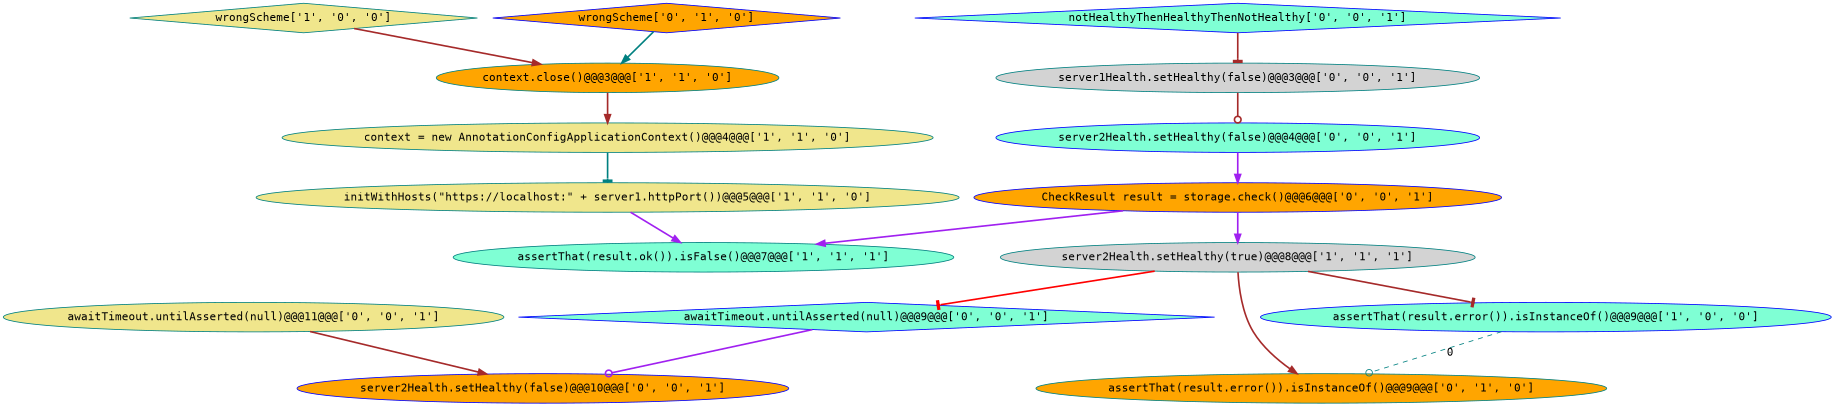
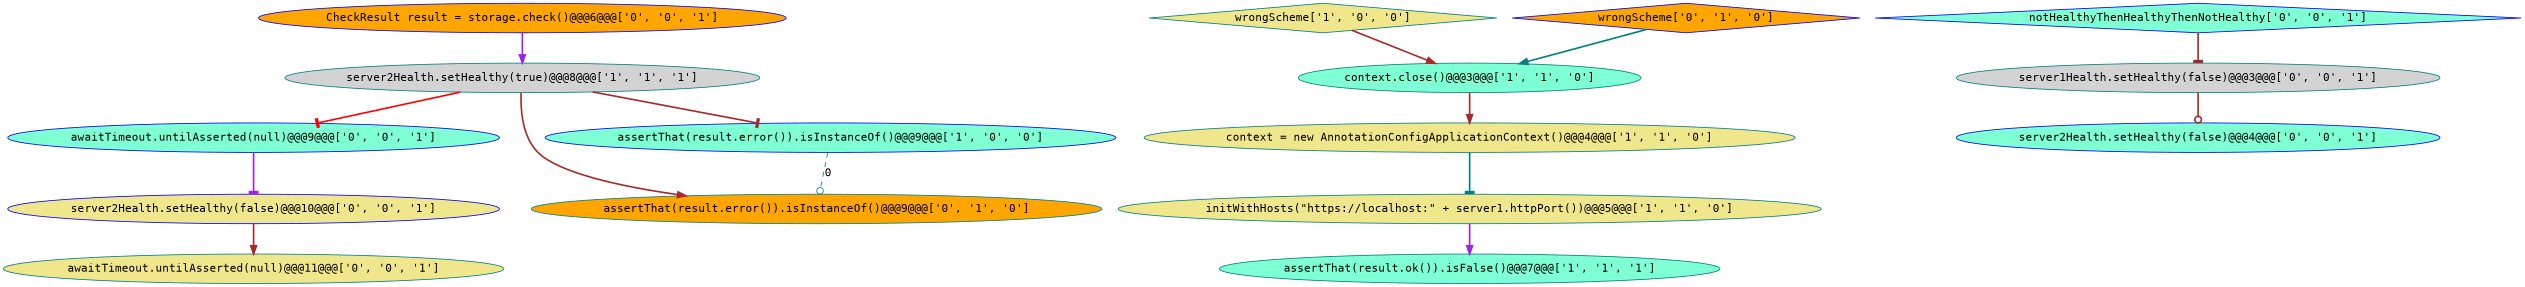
node "context.close()@@@3@@@['1', '1', '0']": fillcolor orange -> aquamarine
edge "server2Health.setHealthy(false)@@@4@@@['0', '0', '1']" -> "CheckResult result = storage.check()@@@6@@@['0', '0', '1']": removed
edge "CheckResult result = storage.check()@@@6@@@['0', '0', '1']" -> "assertThat(result.ok()).isFalse()@@@7@@@['1', '1', '1']": removed
node "awaitTimeout.untilAsserted(null)@@@9@@@['0', '0', '1']": shape diamond -> ellipse
edge "awaitTimeout.untilAsserted(null)@@@9@@@['0', '0', '1']" -> "server2Health.setHealthy(false)@@@10@@@['0', '0', '1']": arrowhead odot -> tee
edge "awaitTimeout.untilAsserted(null)@@@11@@@['0', '0', '1']" -> "server2Health.setHealthy(false)@@@10@@@['0', '0', '1']": reversed
node "server2Health.setHealthy(false)@@@10@@@['0', '0', '1']": fillcolor orange -> khaki
